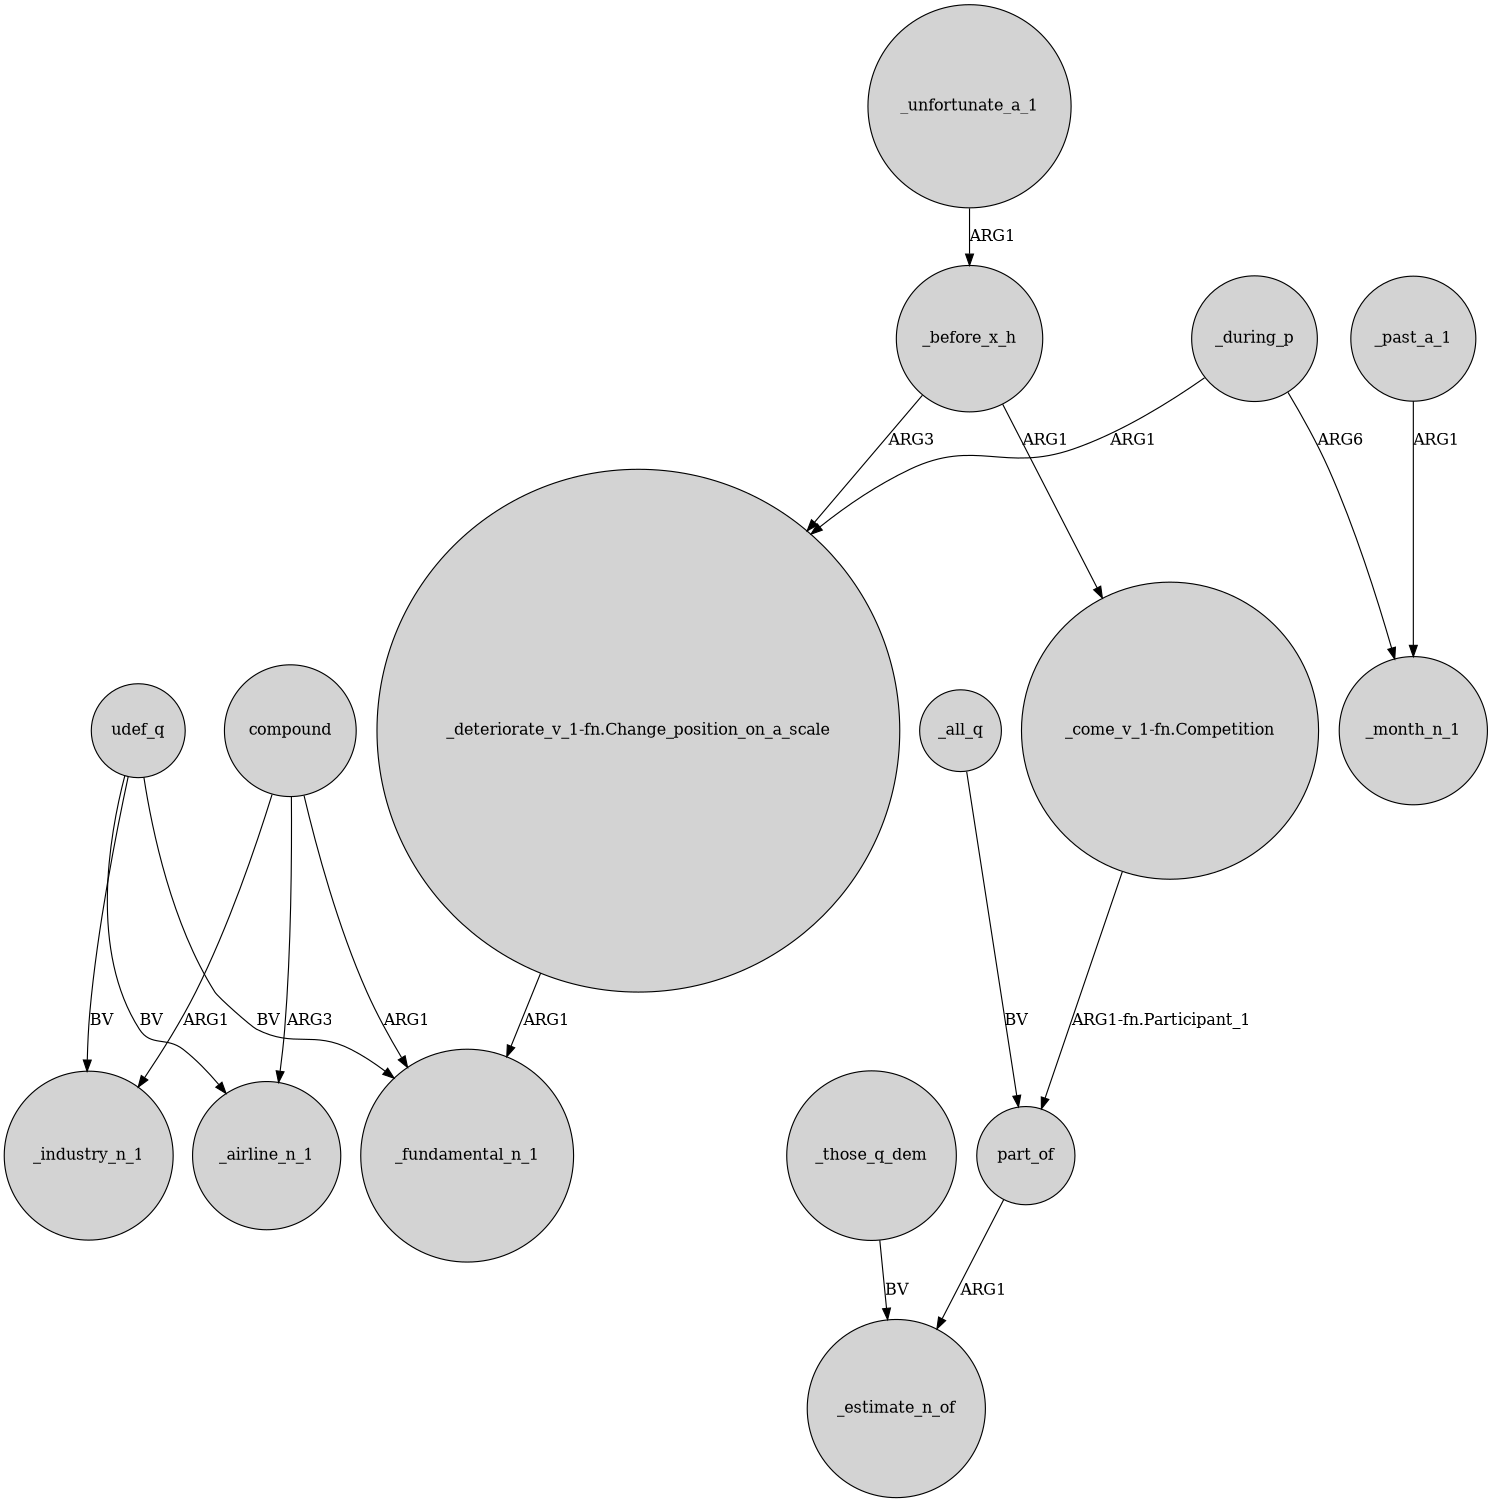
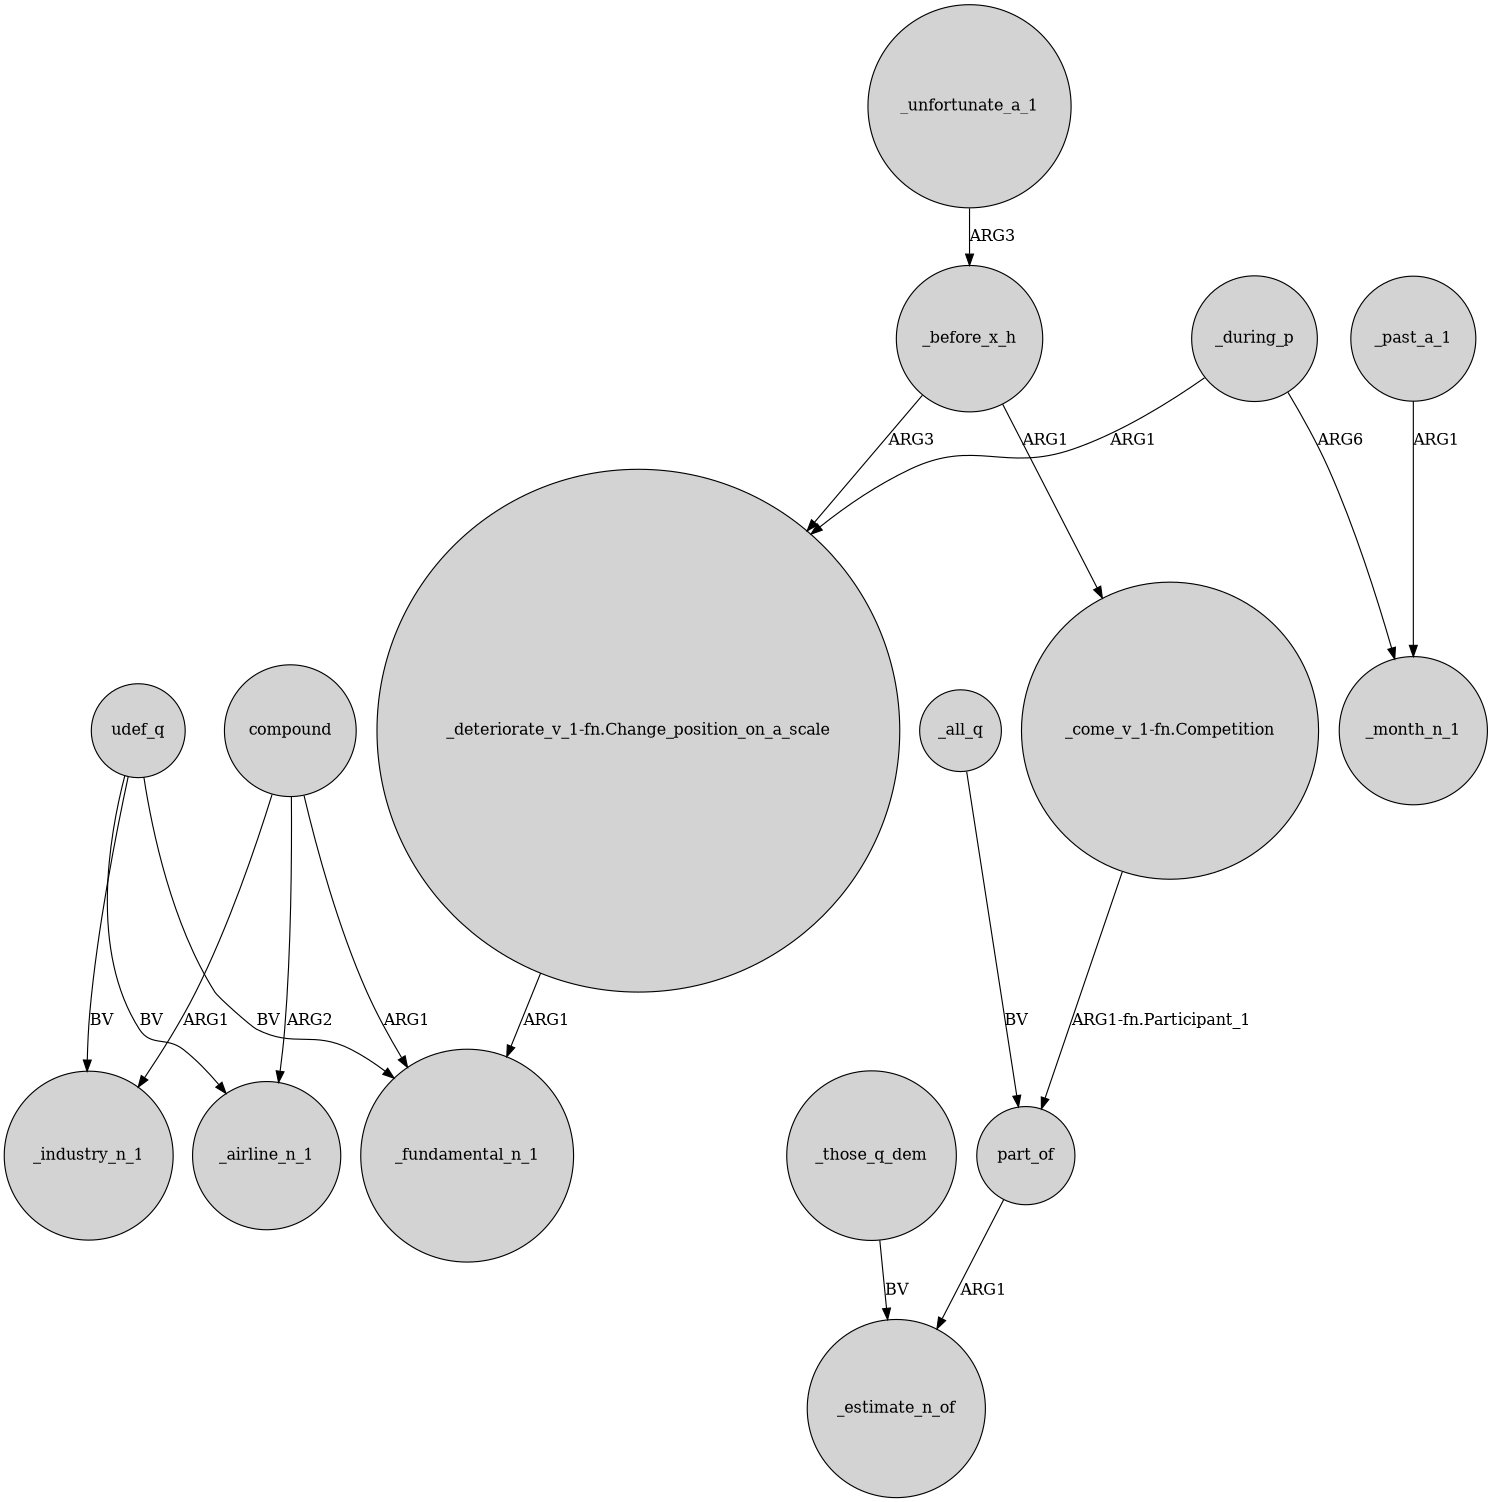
edge "_unfortunate_a_1" -> "_before_x_h": label "ARG1" -> "ARG3"
edge "compound" -> "_airline_n_1": label "ARG3" -> "ARG2"
